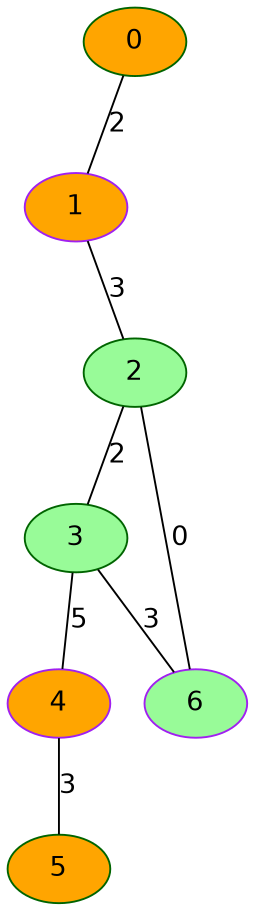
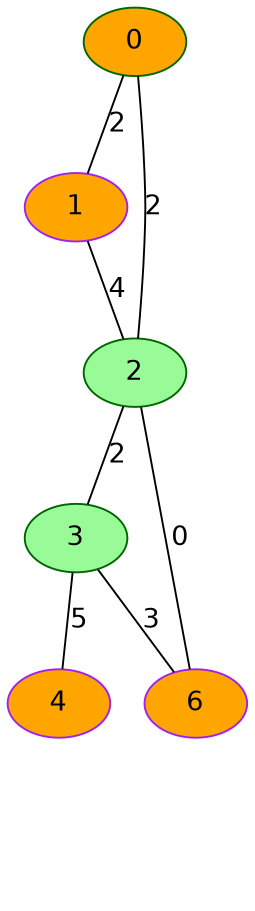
edge "0" -- "2": added, label "2"
edge "1" -- "2": label "3" -> "4"
node "6": fillcolor palegreen -> orange
node "5": removed
